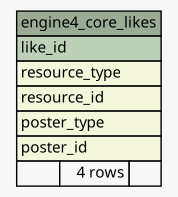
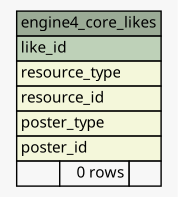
node "engine4_core_likes": text "4 rows" -> "0 rows"
